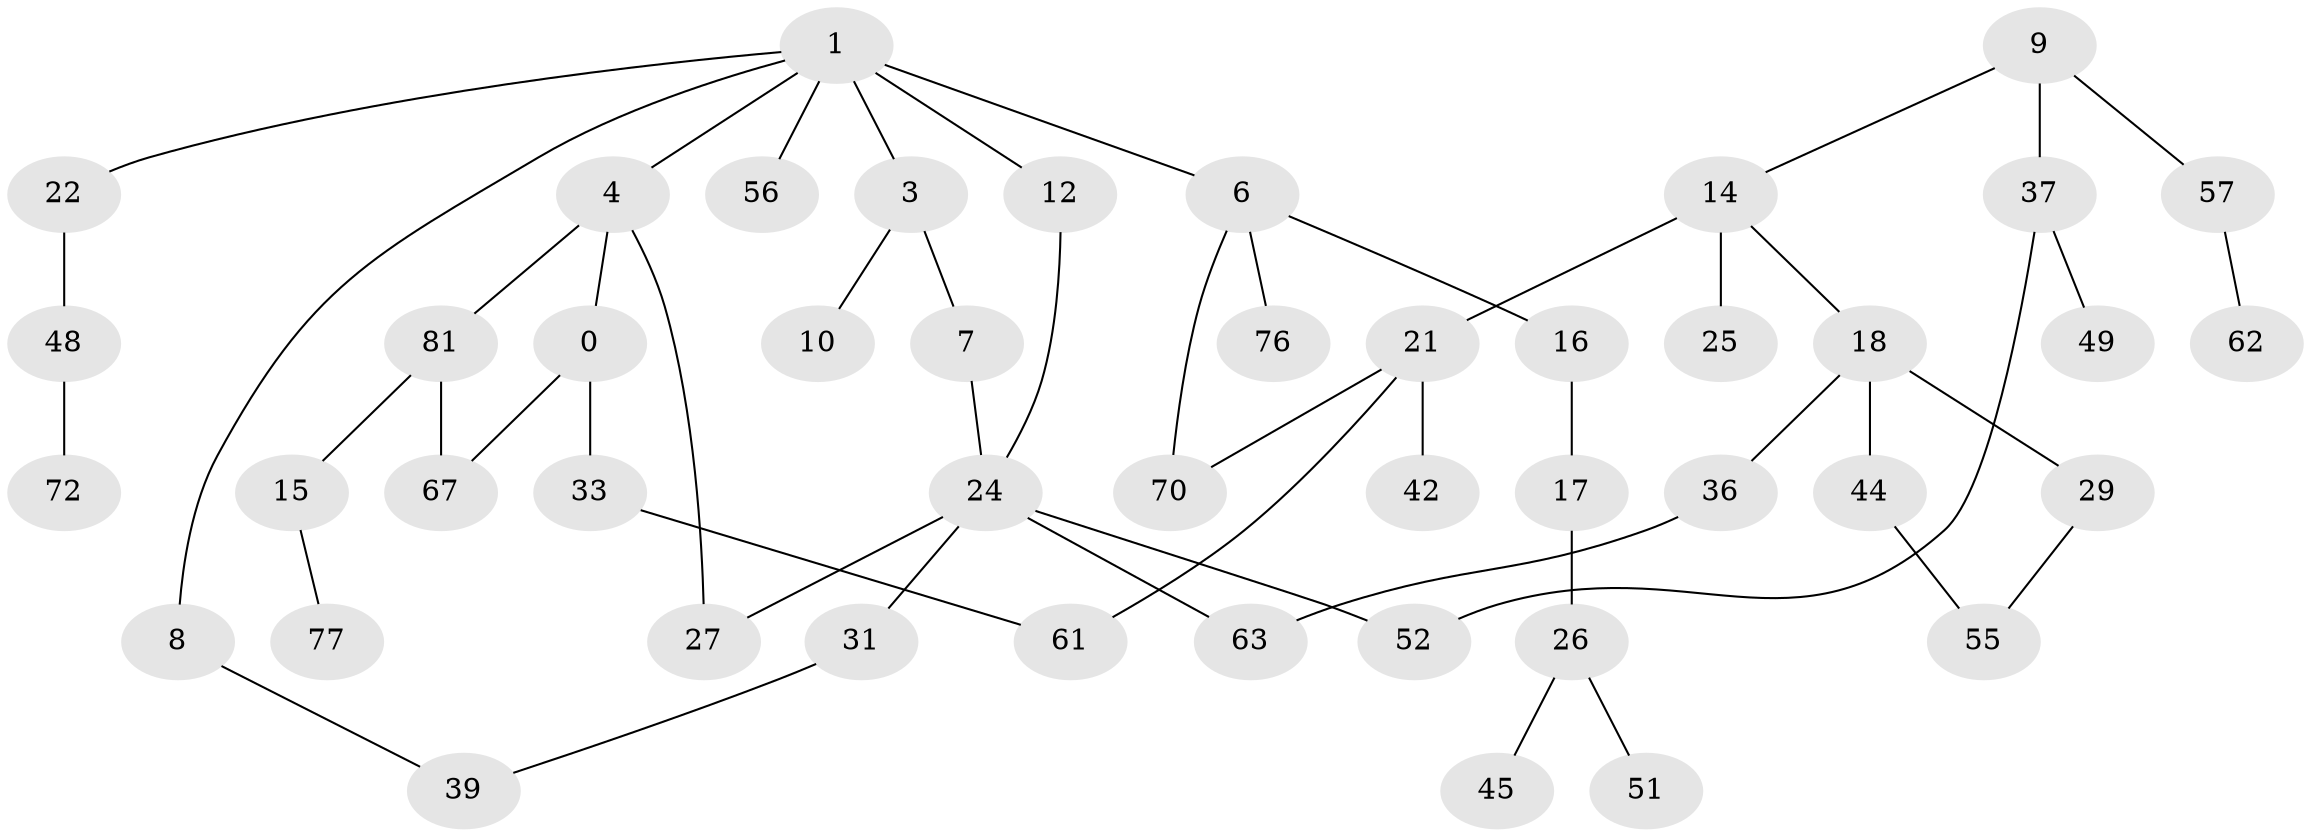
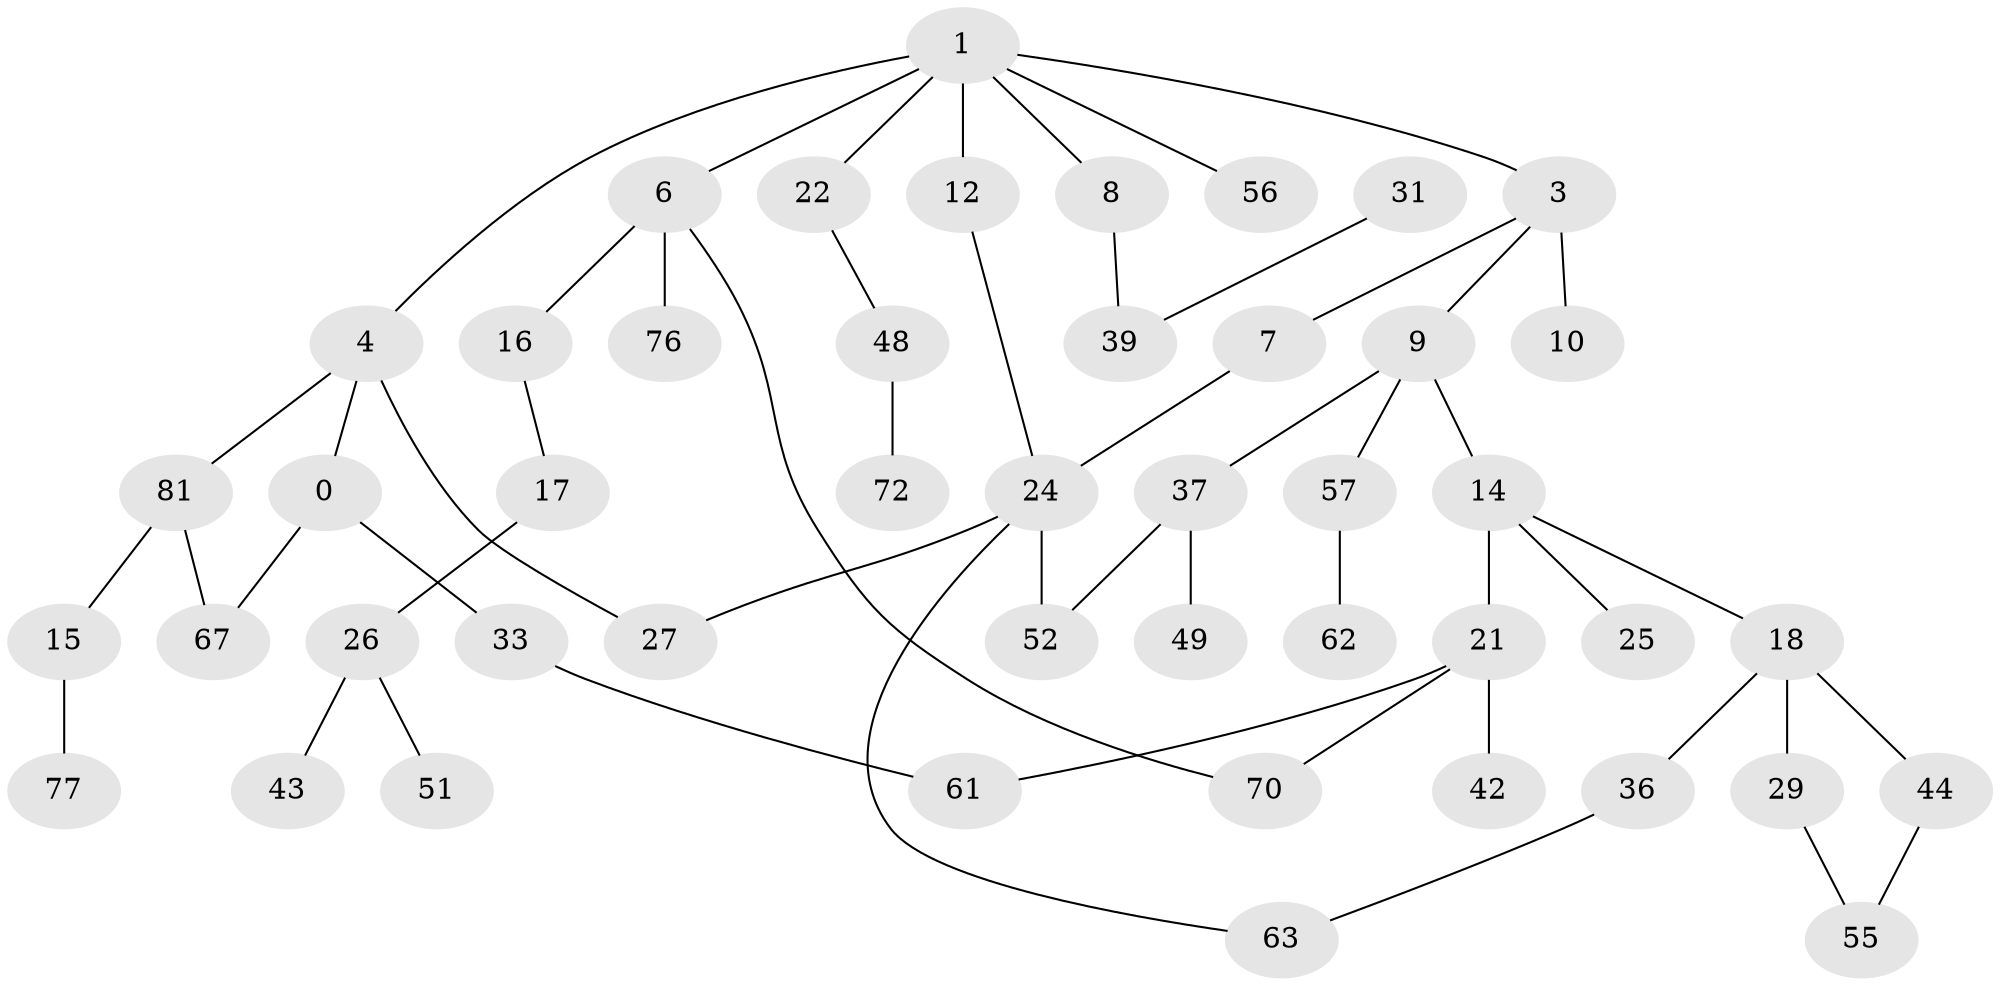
edge "3" -- "9": added
edge "24" -- "31": removed
node "45": label "45" -> "43"
